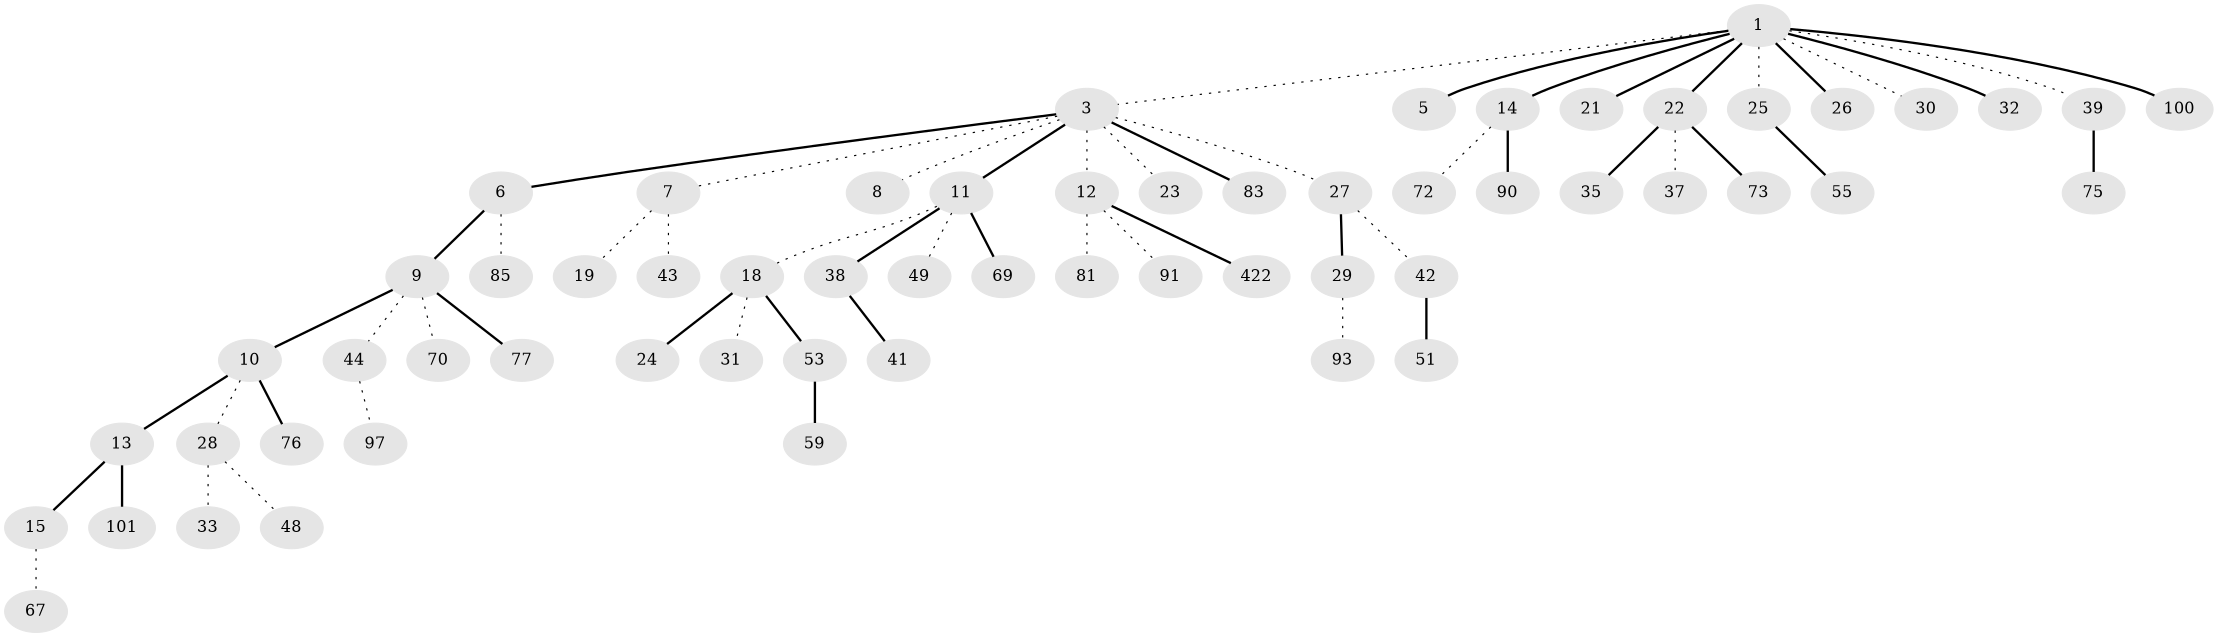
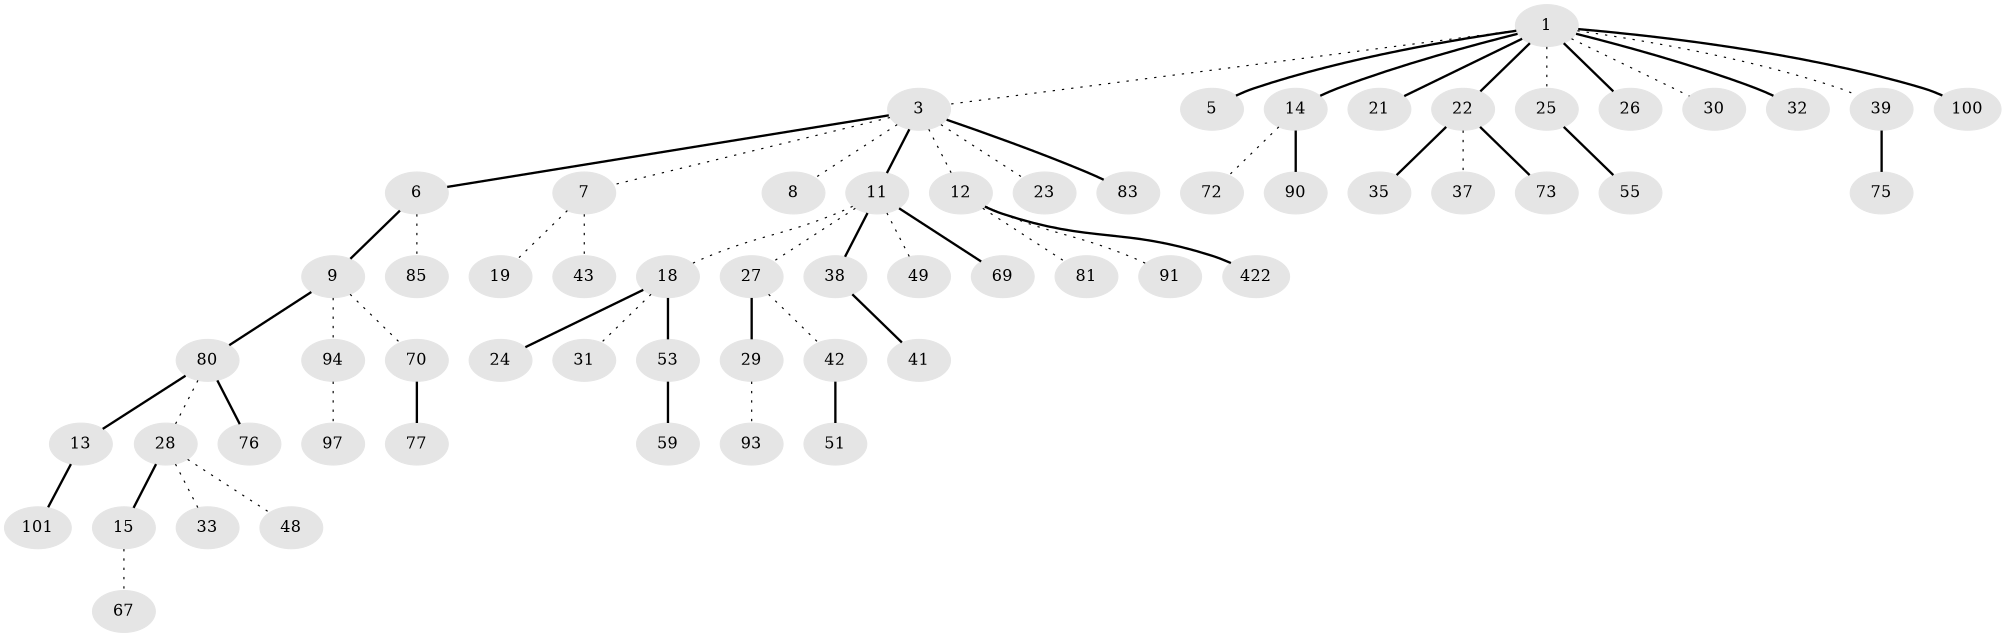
edge "3" -- "27": now "11" -- "27"
edge "9" -- "77": now "70" -- "77"
node "10": label "10" -> "80"
node "44": label "44" -> "94"
edge "13" -- "15": now "28" -- "15"
